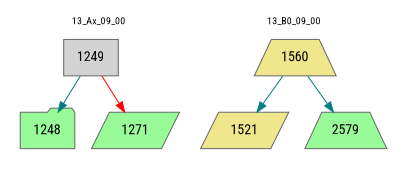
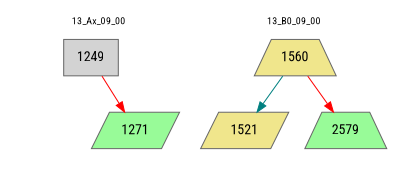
edge "1560" -> "2579": color teal -> red
node "1248": removed
